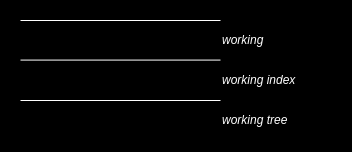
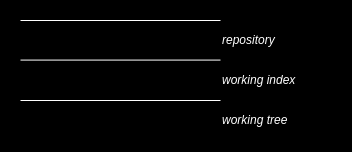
node "working": label "working" -> "repository"
